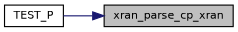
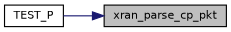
node "xran_parse_cp_xran": label "xran_parse_cp_xran" -> "xran_parse_cp_pkt"
